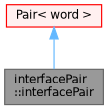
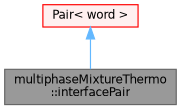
node "interfacePair ::interfacePair": label "interfacePair ::interfacePair" -> "multiphaseMixtureThermo ::interfacePair"
